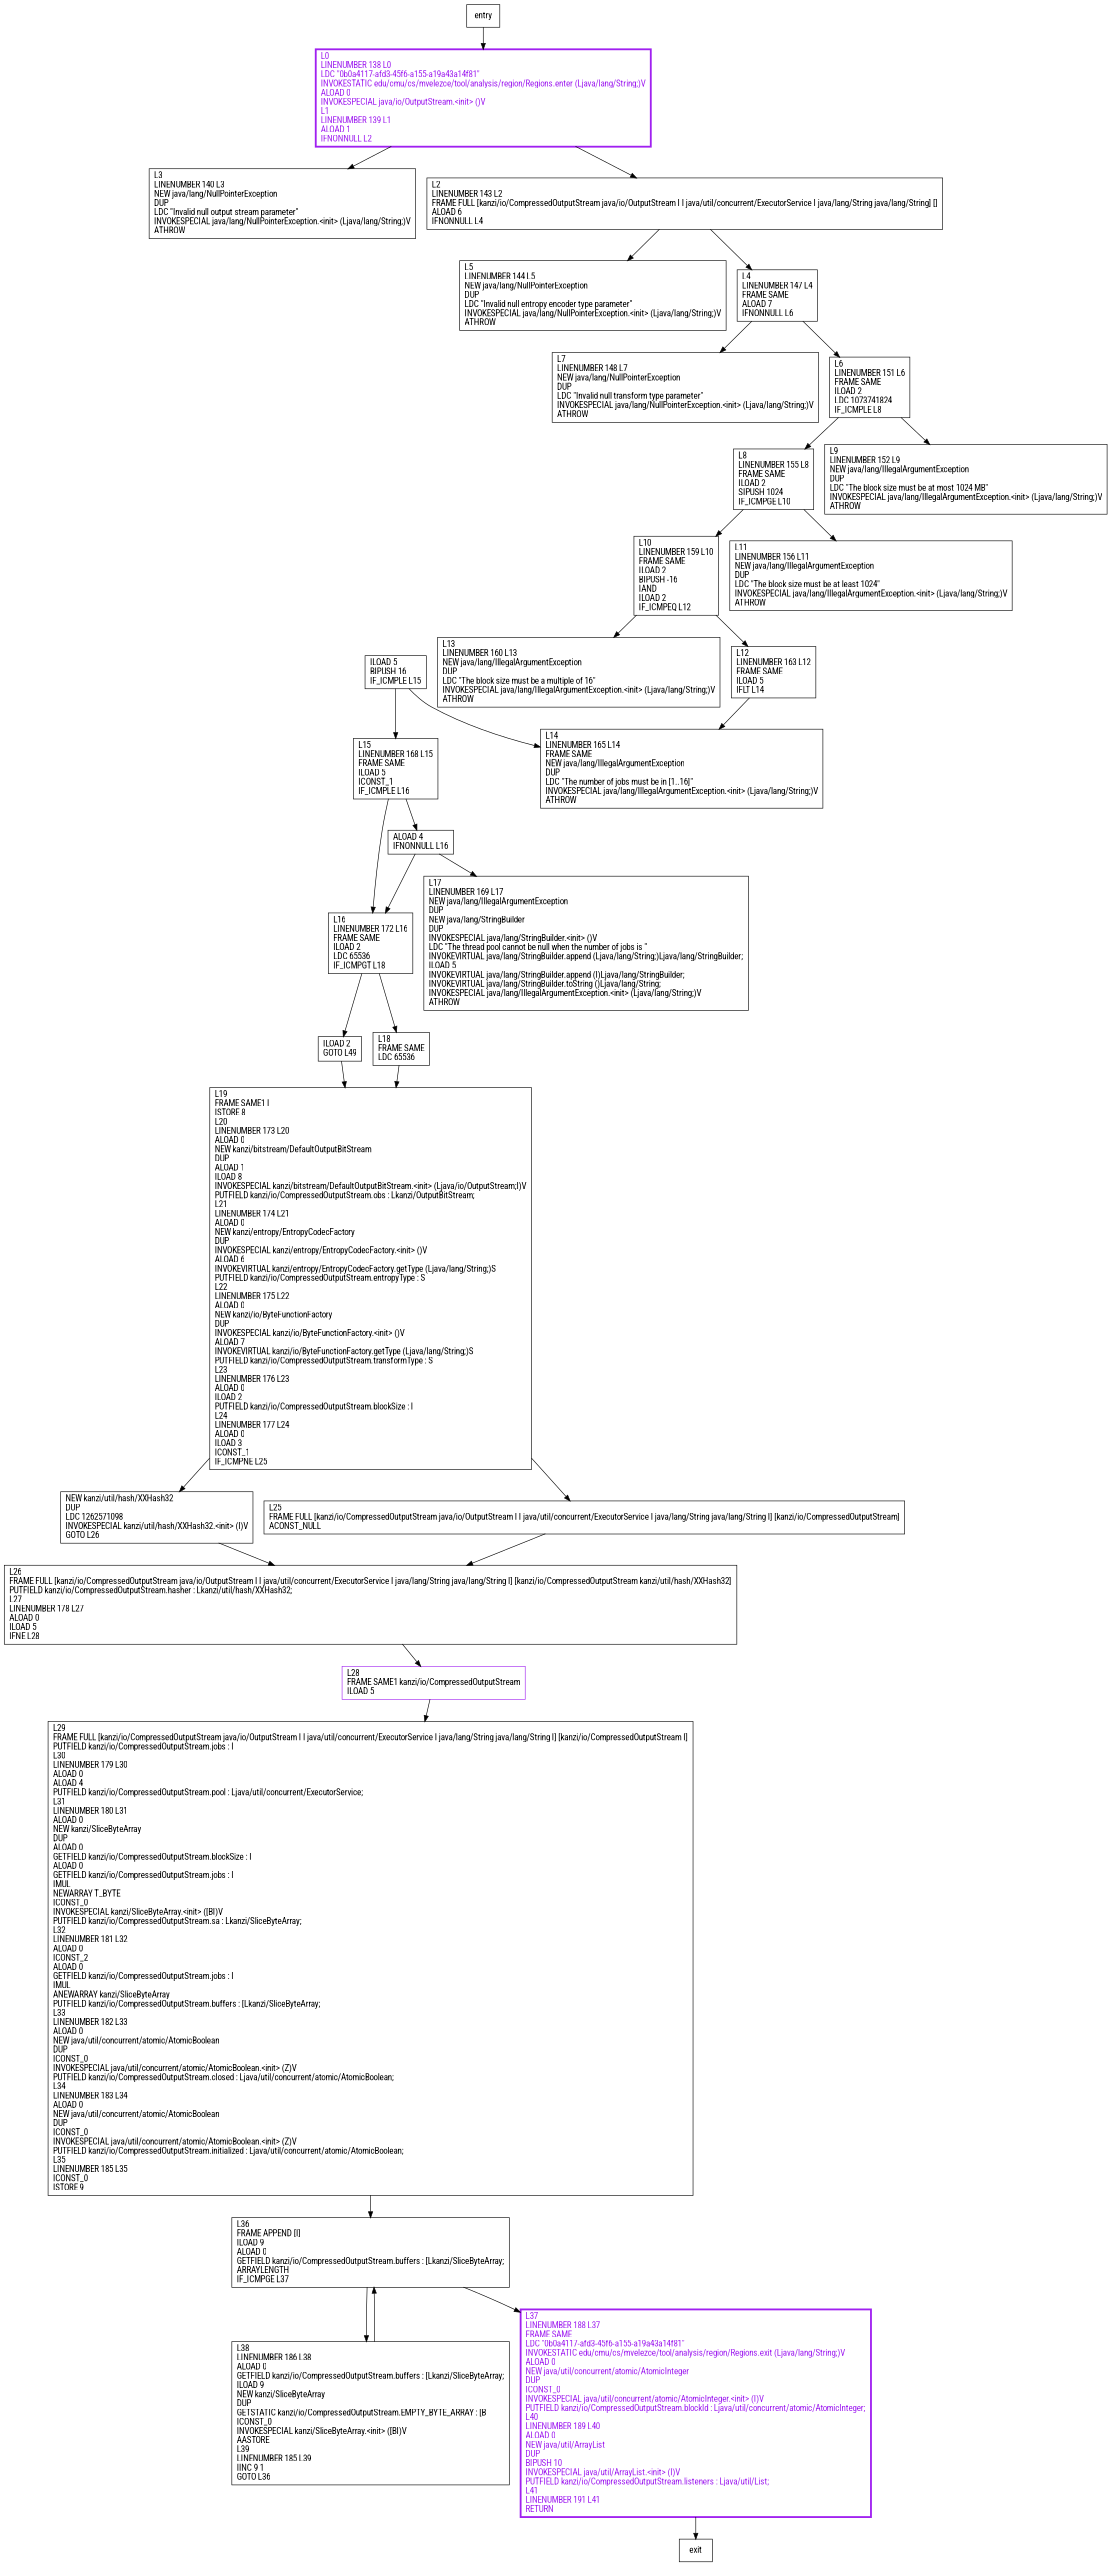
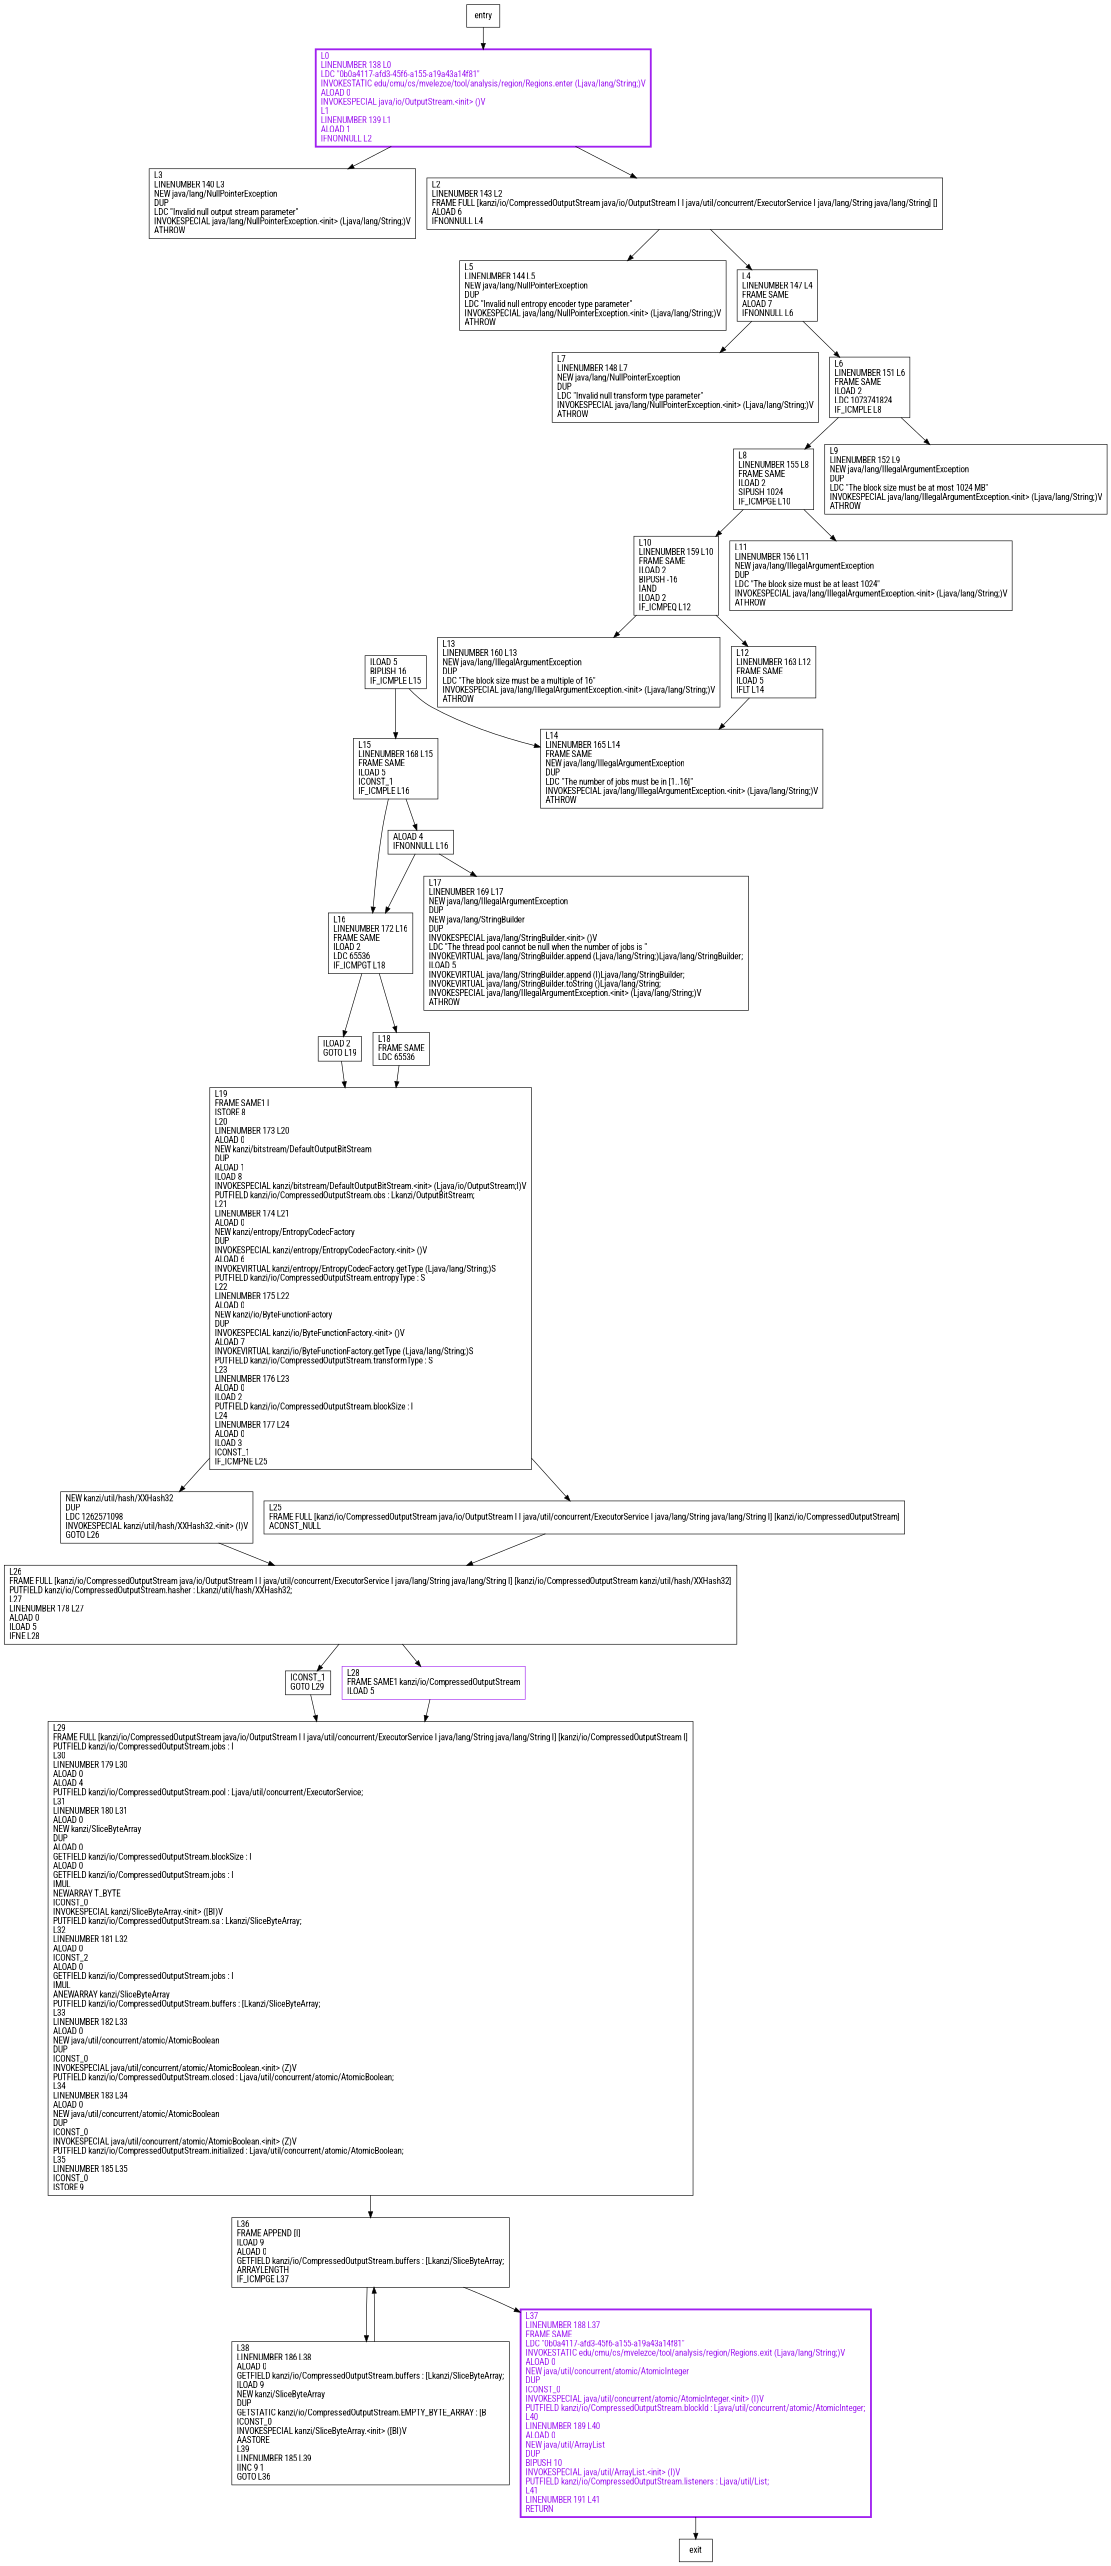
node "ILOAD 2 GOTO L49": label "ILOAD 2 GOTO L49" -> "ILOAD 2 GOTO L19"
node "ICONST_1 GOTO L29": added
